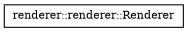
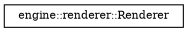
node "renderer::renderer::Renderer": label "renderer::renderer::Renderer" -> "engine::renderer::Renderer"
